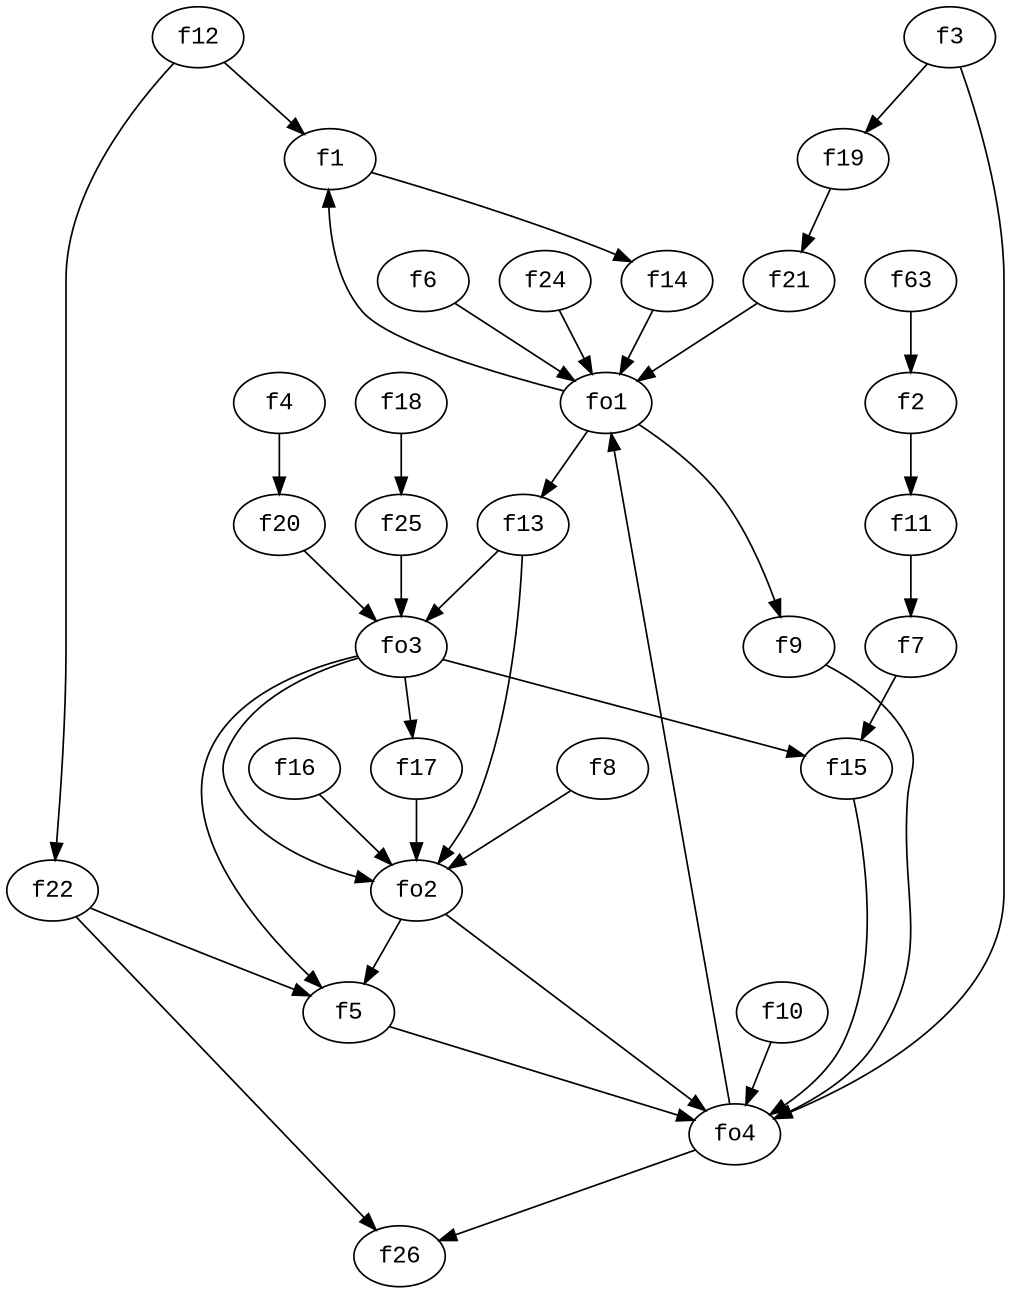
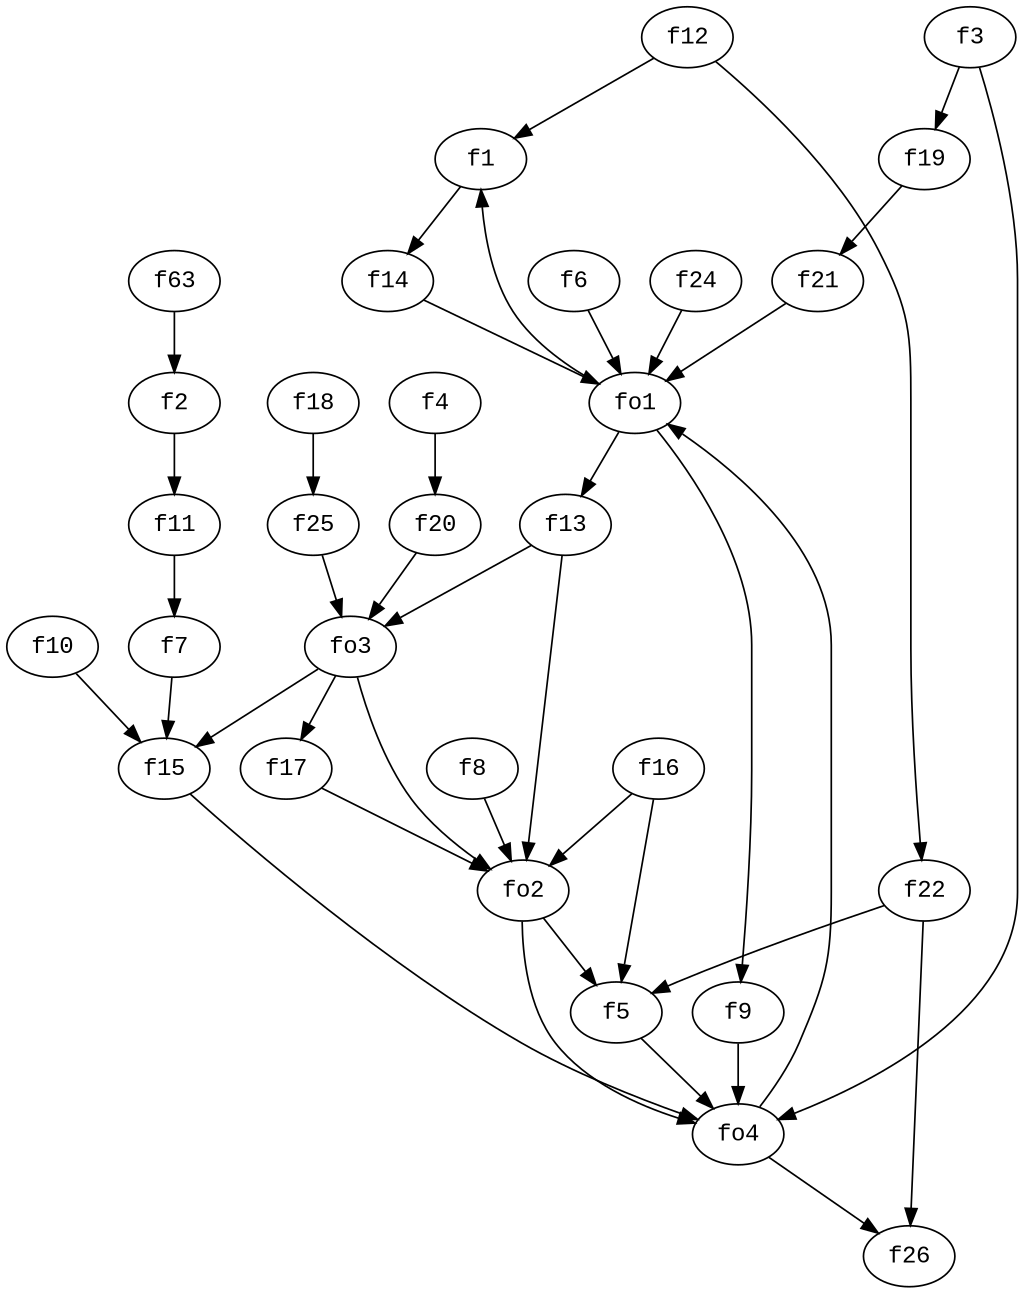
edge "fo3" -> "f5": now "f16" -> "f5"
edge "f10" -> "fo4": now "f10" -> "f15"
